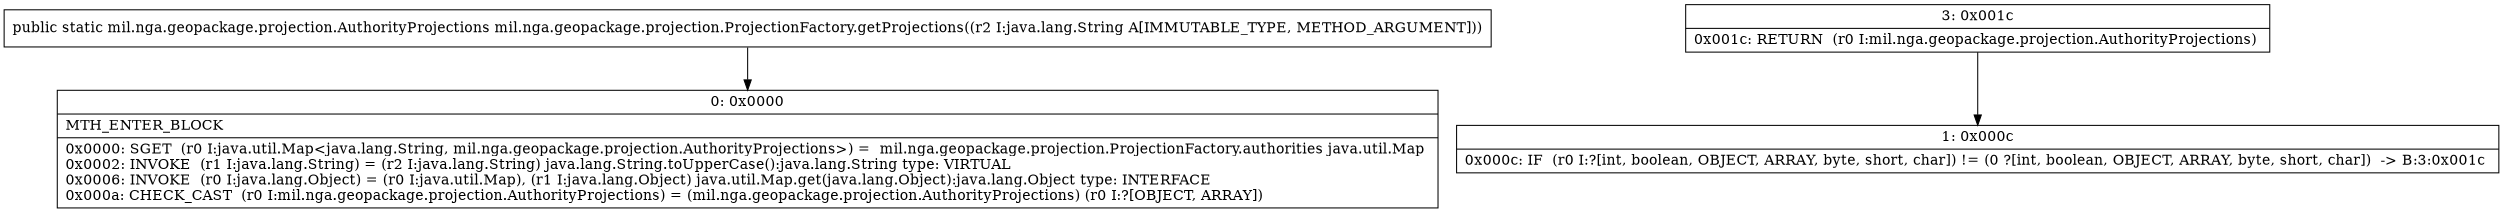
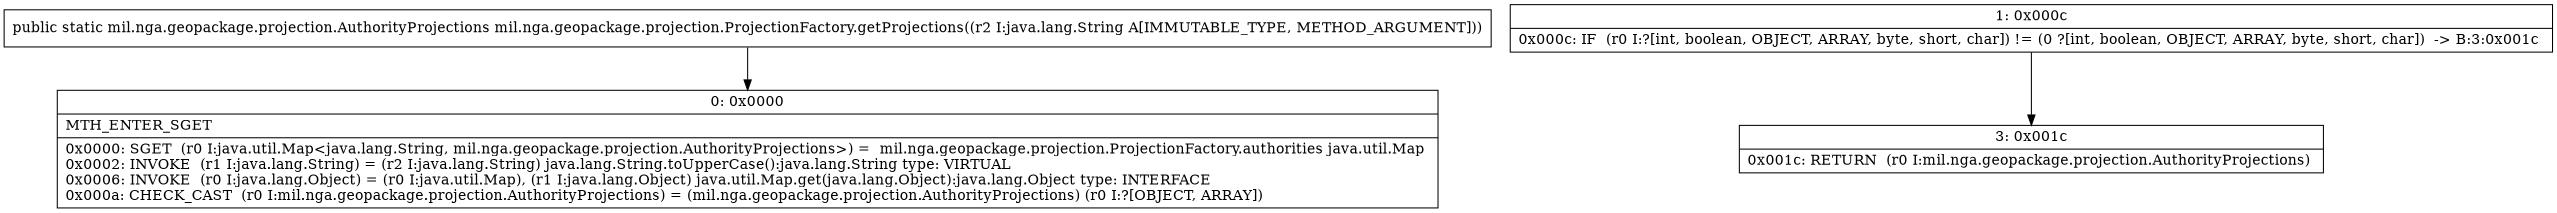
edge "3: 0x001c" -> "1: 0x000c": reversed
node "0: 0x0000": text "MTH_ENTER_BLOCK" -> "MTH_ENTER_SGET"
